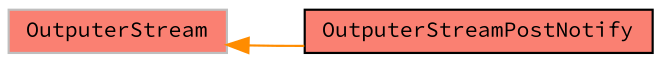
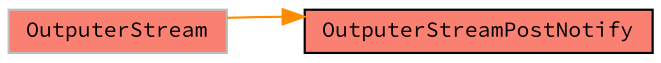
edge "OutputerStreamPostNotify" -> "OutputerStream": reversed
